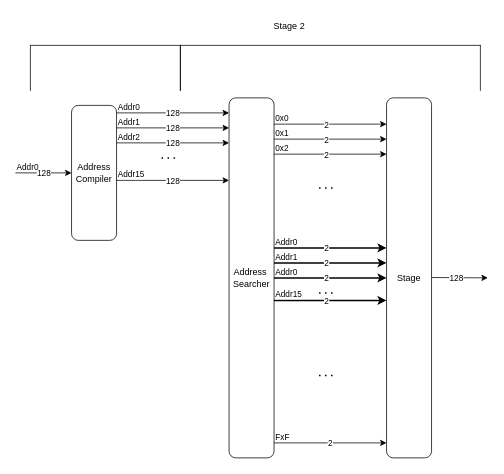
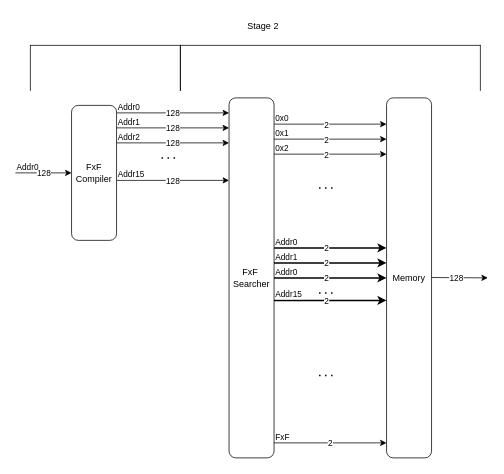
node "Stage 2": moved (289, 27) -> (263, 27)
node "Address Compiler": label "Address Compiler" -> "FxF Compiler"
node "Address Searcher": label "Address Searcher" -> "FxF Searcher"
node "Stage": label "Stage" -> "Memory"
